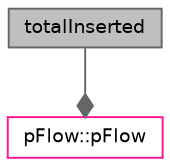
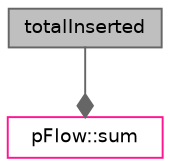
node "pFlow::pFlow": label "pFlow::pFlow" -> "pFlow::sum"
